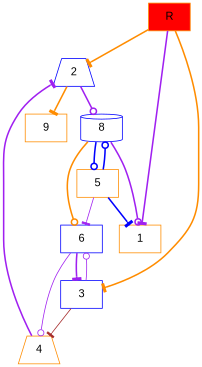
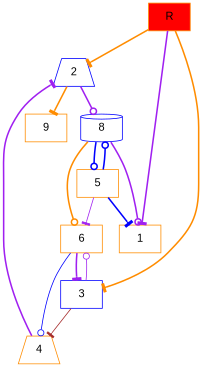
node "6": color blue -> darkorange
edge "6" -> "4": color purple -> blue
